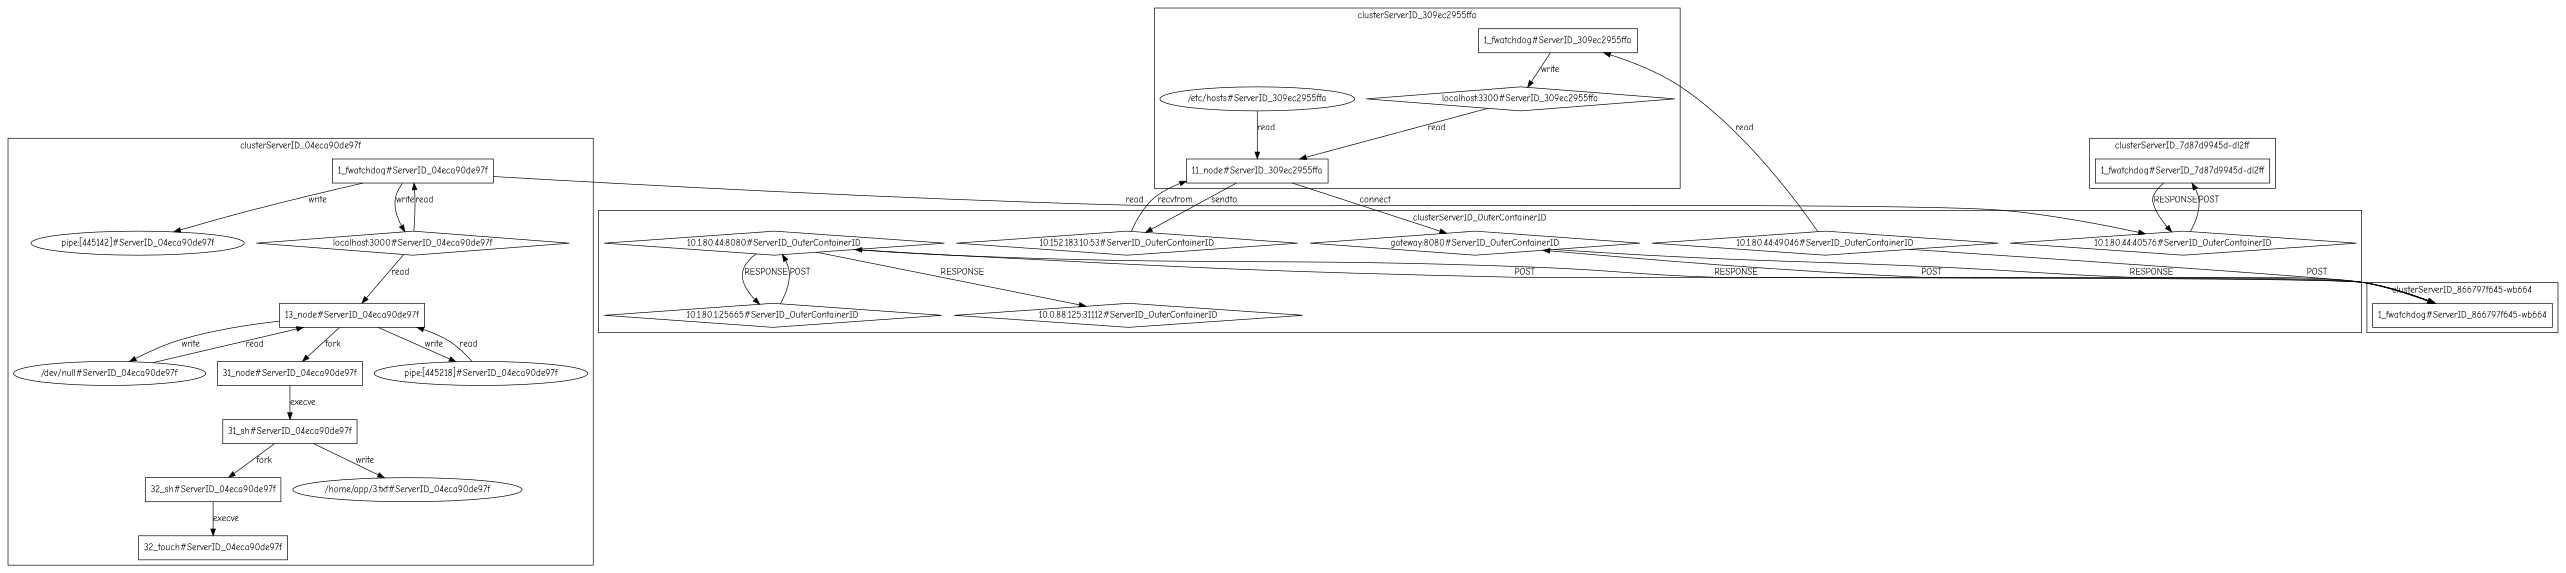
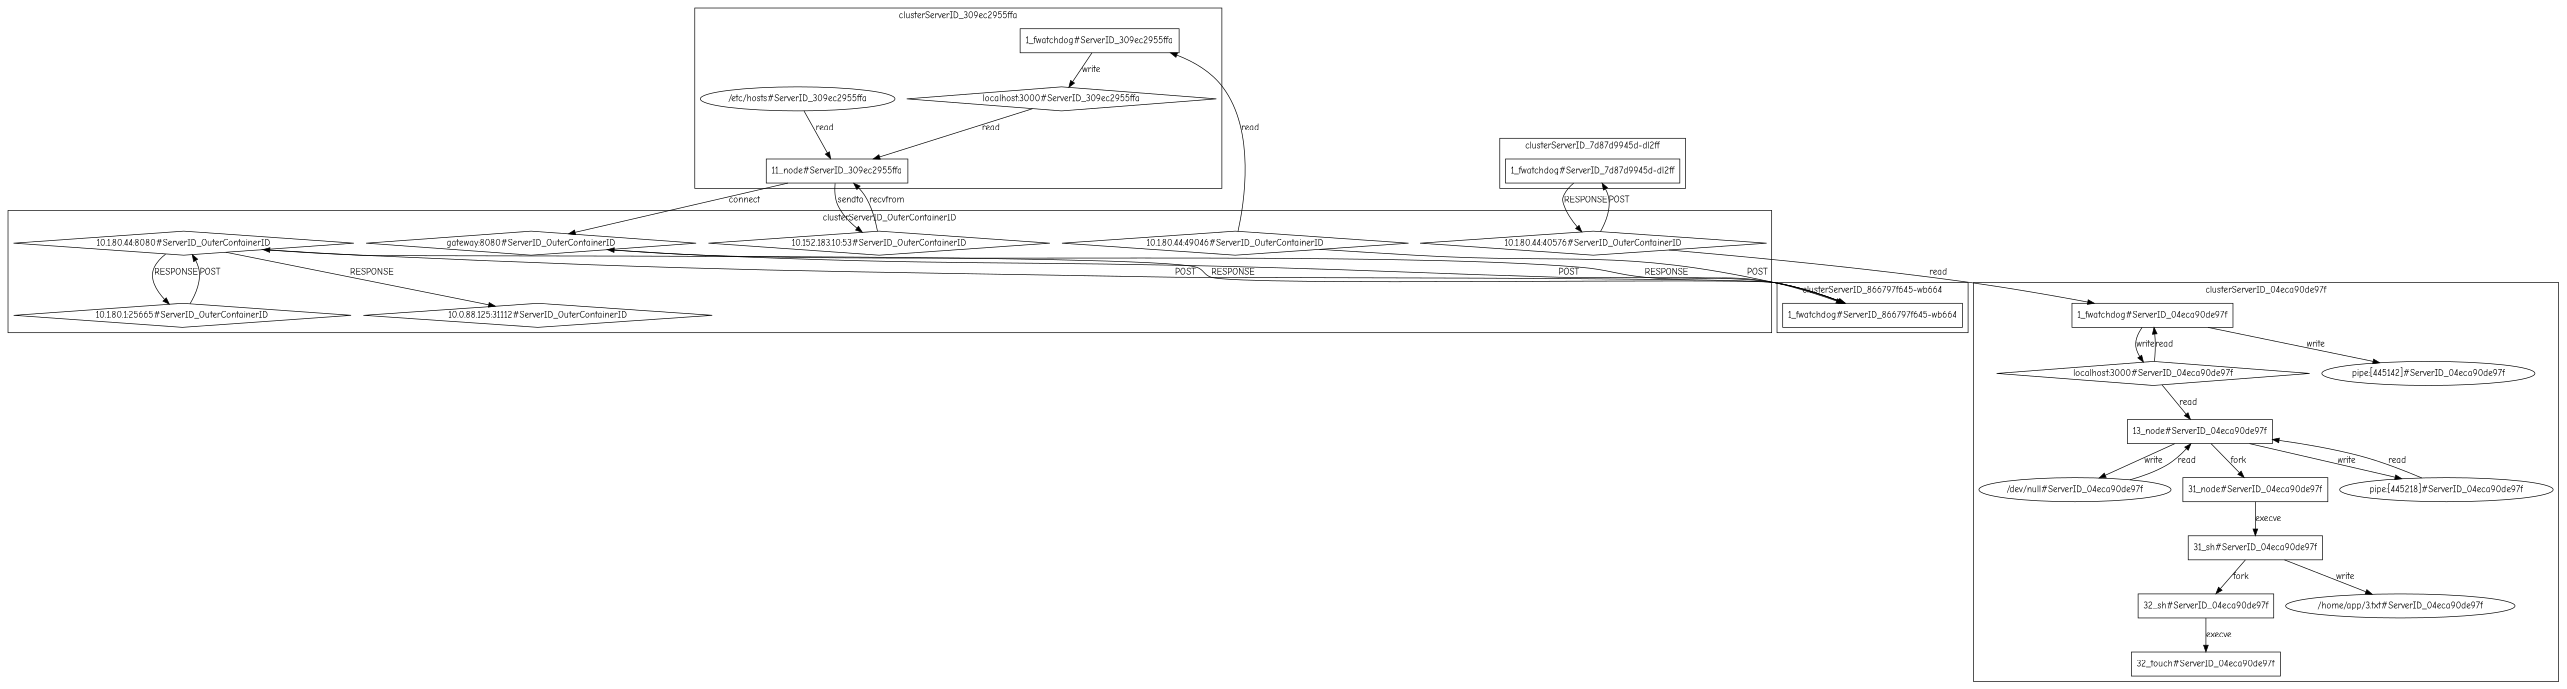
node "localhost:3300#ServerID_309ec2955ffa": label "localhost:3300#ServerID_309ec2955ffa" -> "localhost:3000#ServerID_309ec2955ffa"
edge "1_fwatchdog#ServerID_04eca90de97f" -> "10.1.80.44:40576#ServerID_OuterContainerID": reversed
